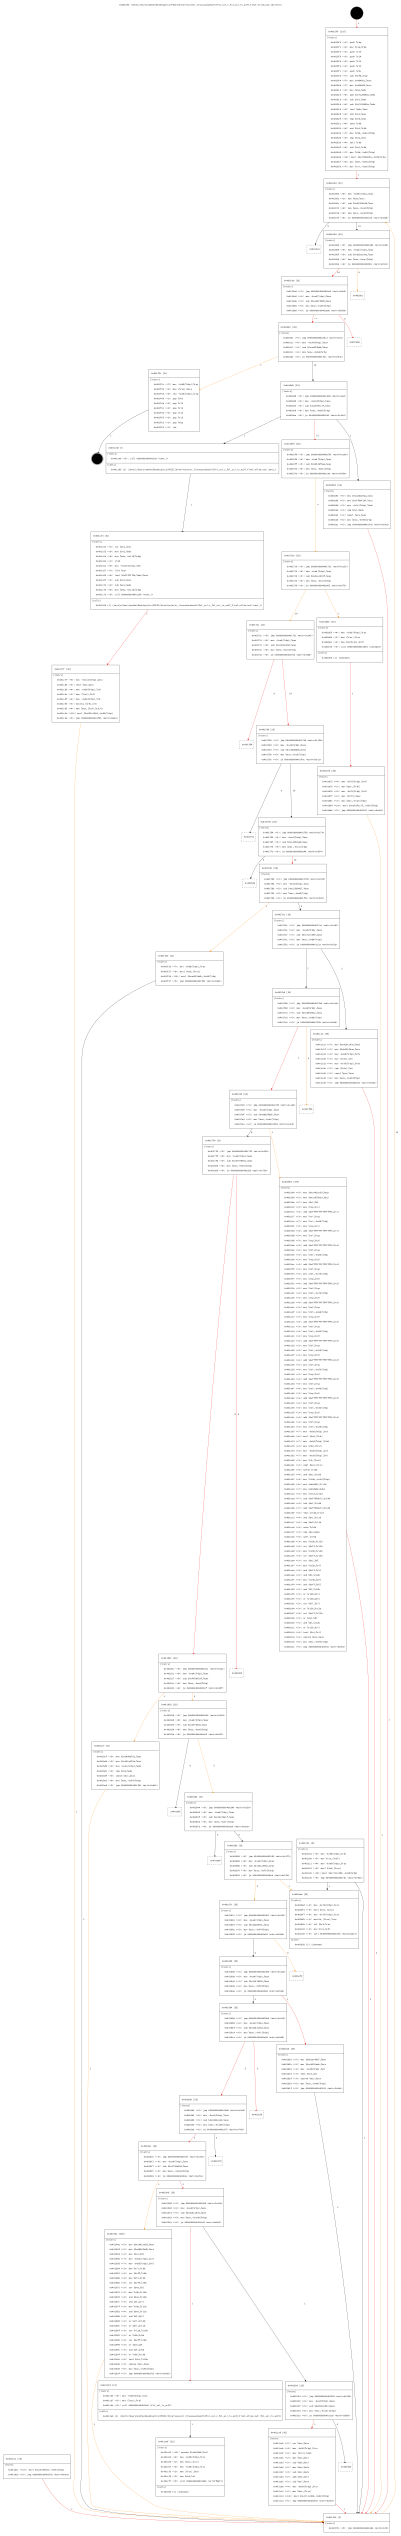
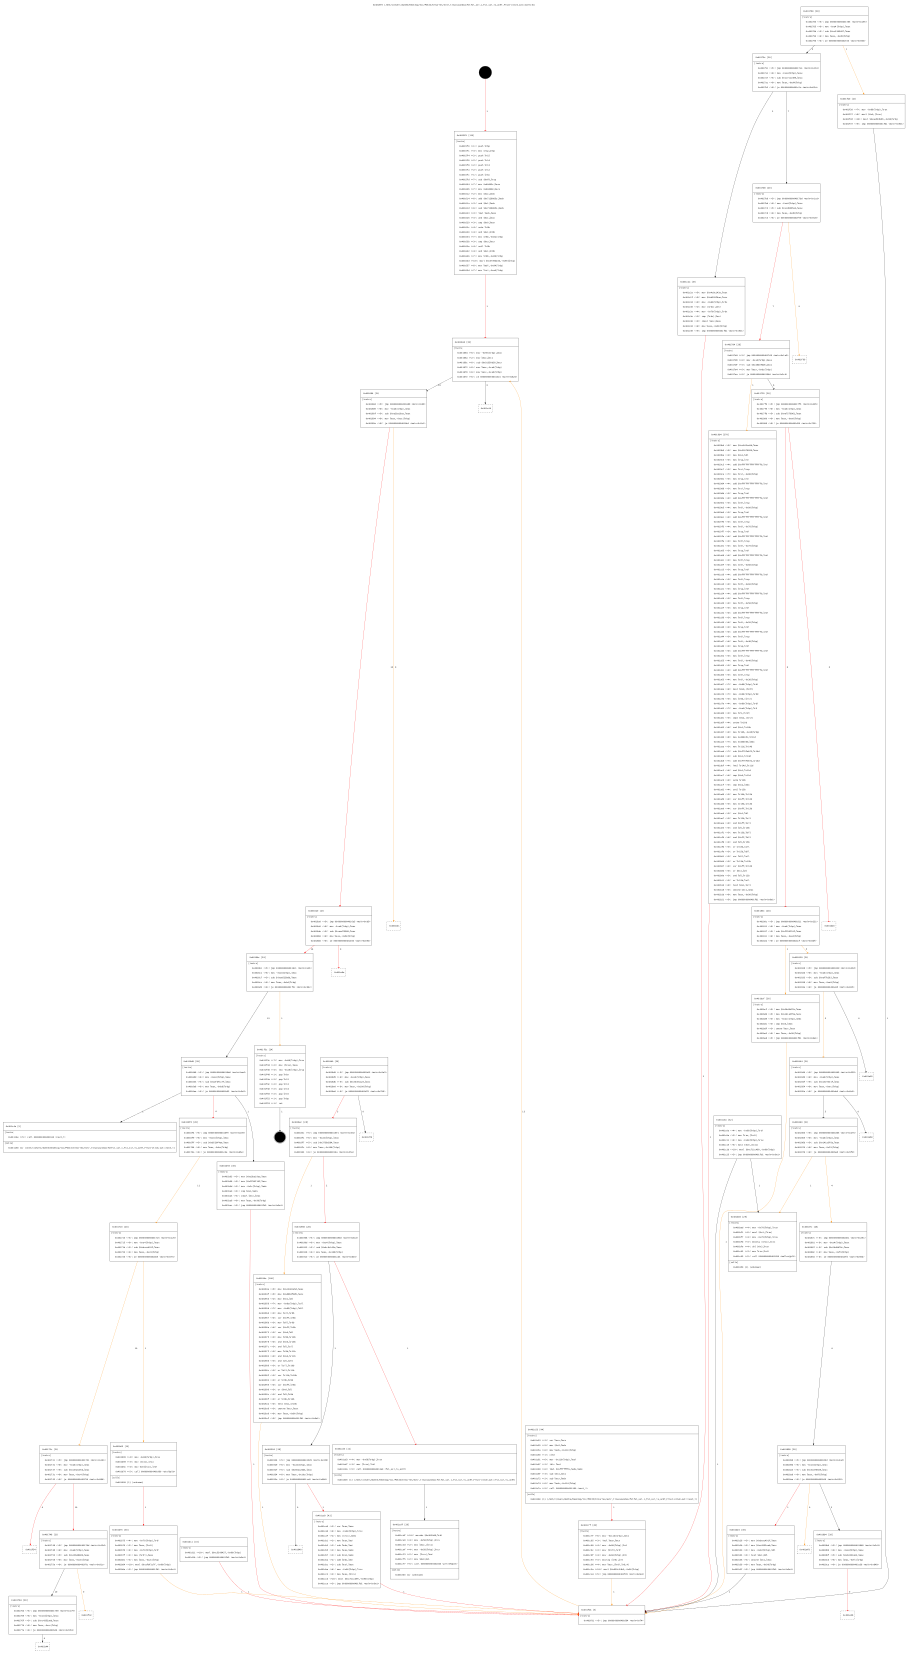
edge "0x401c4e [5]" -> "0x401c53 [44]": removed, label "1"
edge "0x401748 [28]" -> "0x401f0c": color black -> darkorange
edge "0x401764 [28]" -> "0x401780 [28]": removed, label "10"
edge "0x401b75 [30]" -> "0x401fd1 [5]": arrowhead normal -> tee
edge "0x40187c [28]" -> "0x401efd": now "0x401898 [28]" -> "0x401efd"
edge "0x4018b4 [28]" -> "0x4018d0 [28]": removed, label "3"
